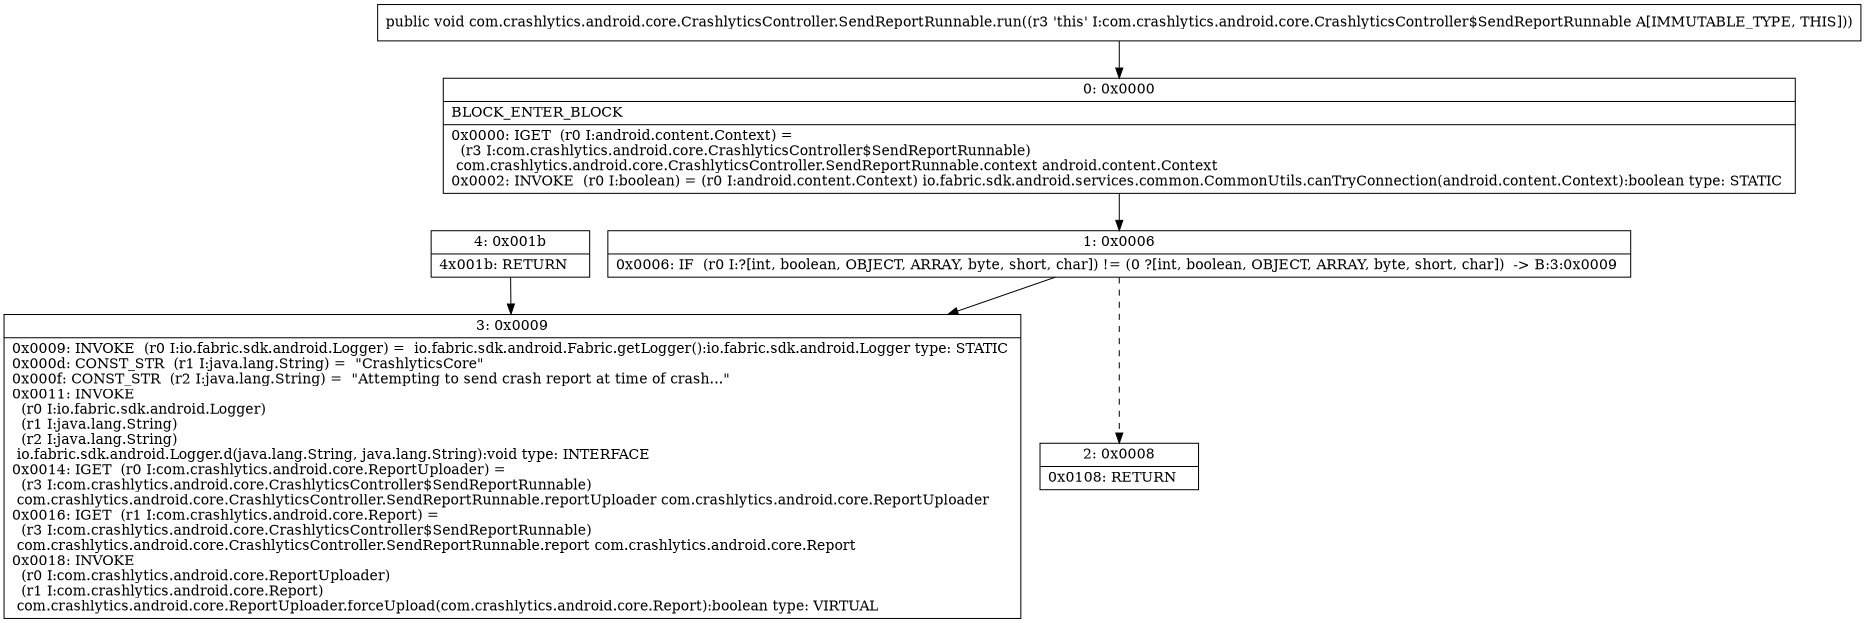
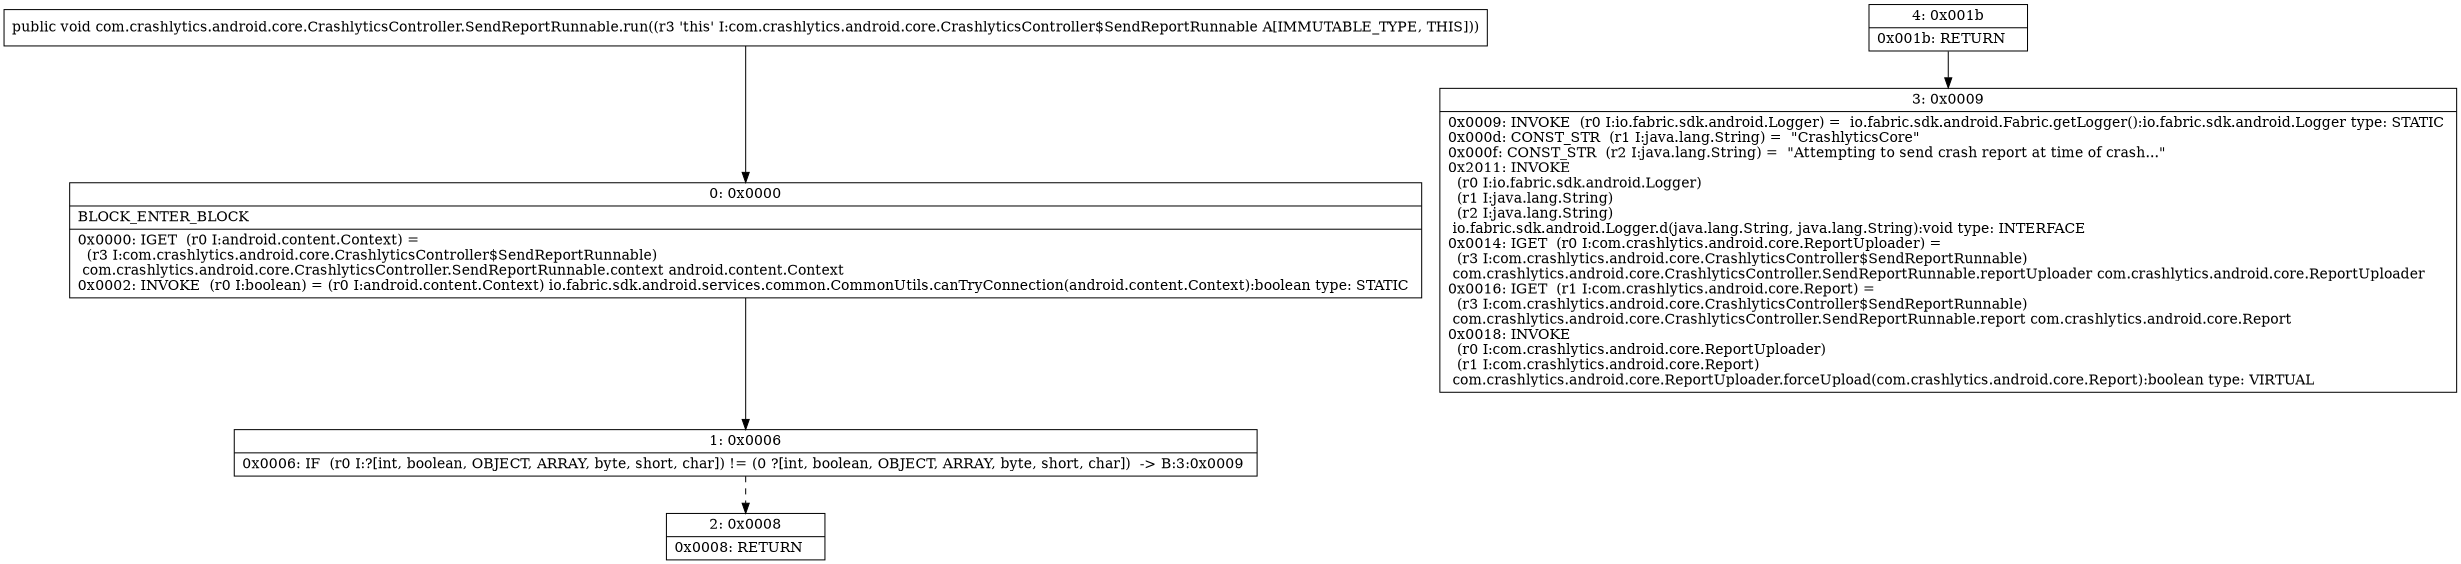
node "4: 0x001b": text "4x001b: RETURN" -> "0x001b: RETURN"
edge "1: 0x0006" -> "3: 0x0009": removed
node "3: 0x0009": text "0x0011: INVOKE" -> "0x2011: INVOKE"
node "2: 0x0008": text "0x0108: RETURN" -> "0x0008: RETURN"
